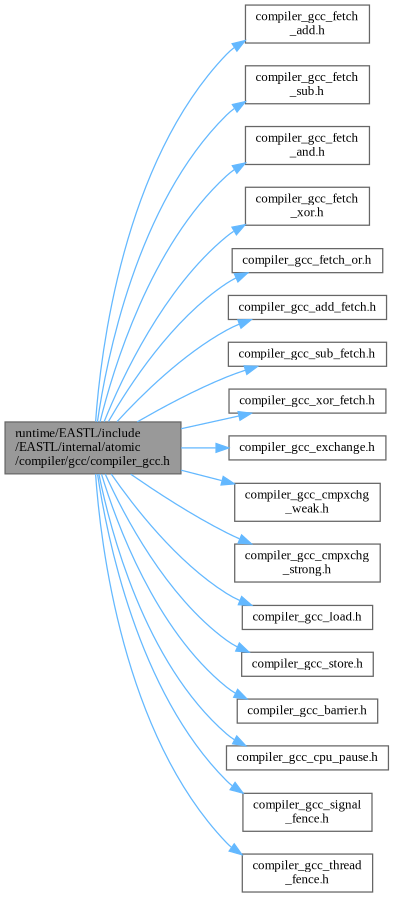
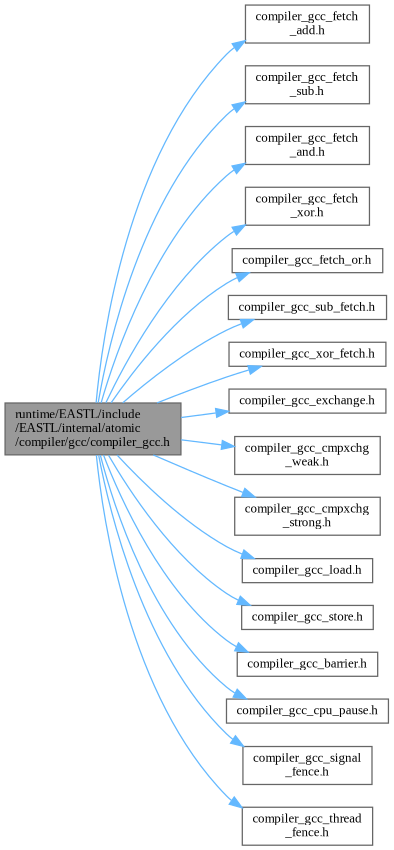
node "compiler_gcc_add_fetch.h": removed
